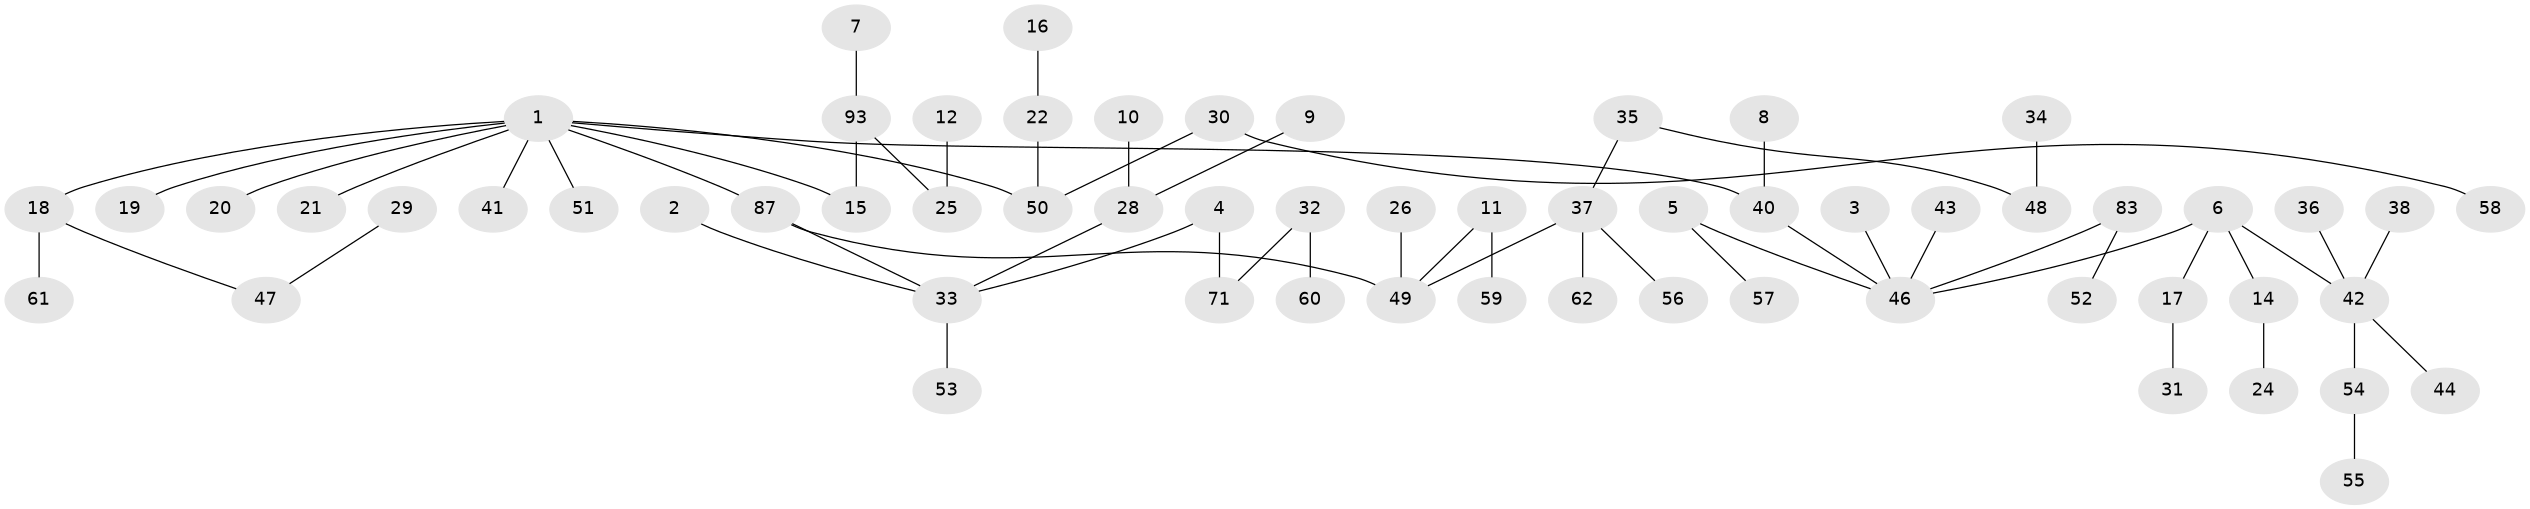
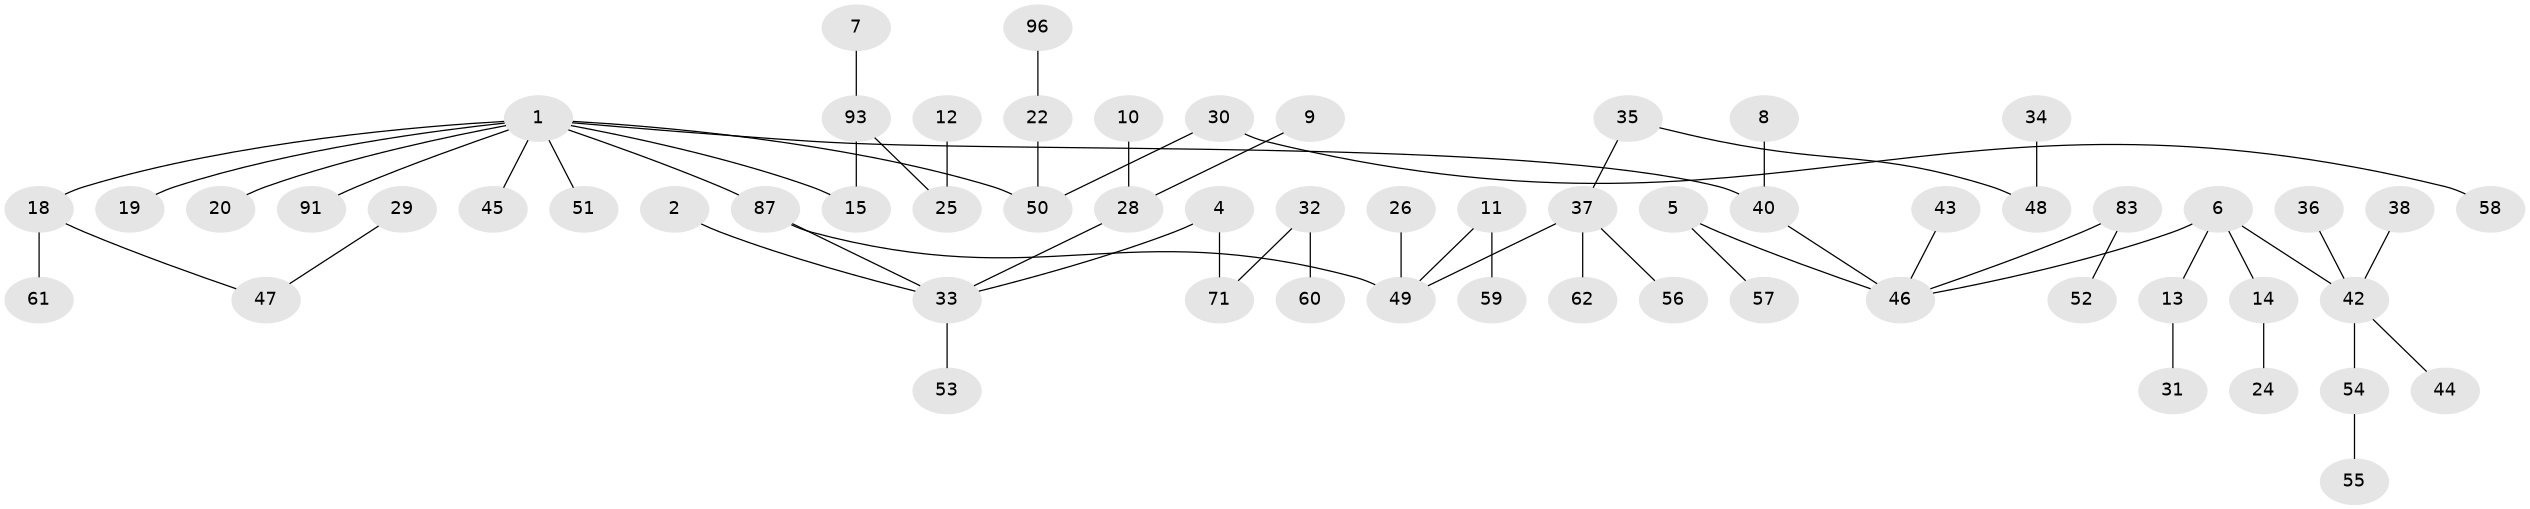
node "16": label "16" -> "96"
node "21": label "21" -> "91"
node "41": label "41" -> "45"
node "3": removed
node "17": label "17" -> "13"
